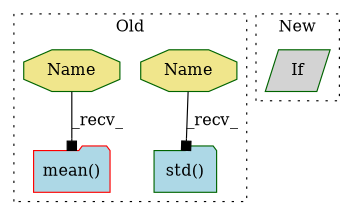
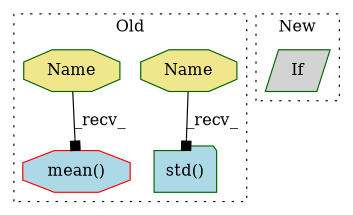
node "mean()": shape folder -> octagon
